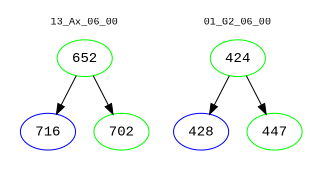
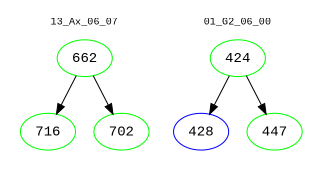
cluster "13_Ax_06_00": label "13_Ax_06_00" -> "13_Ax_06_07"
node "652": label "652" -> "662"
node "716": color blue -> green
